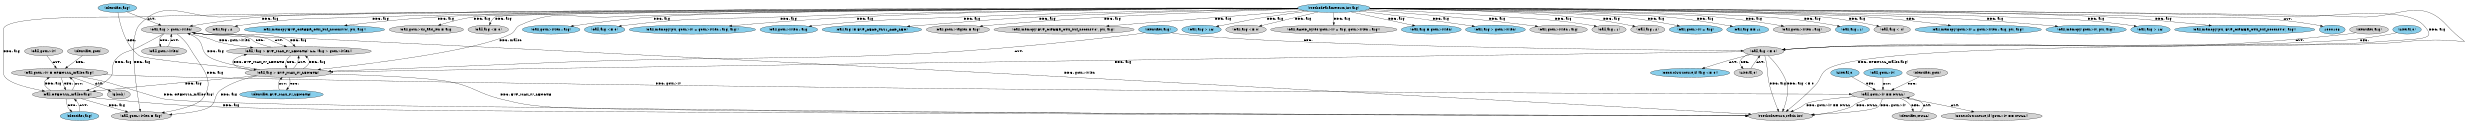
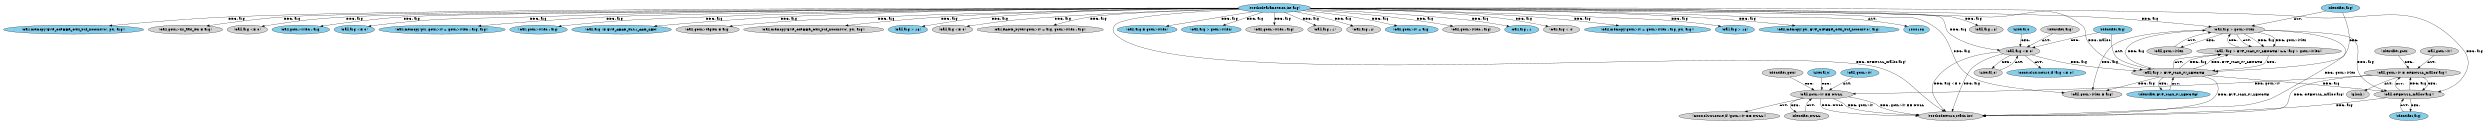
edge "(MethodParameterIn,int arg)" -> "(Call,memcpy(gctx->iv + gctx->ivlen - arg, ptr, arg))": label "CFG: " -> "DDG: arg"
node "(Call,arg == -1)": removed
node "(Call,memcpy(gctx->iv, ptr, arg))": removed
edge "(Call,OPENSSL_malloc(arg))" -> "(Call,gctx->ivlen = arg)": removed, label "DDG: arg"
